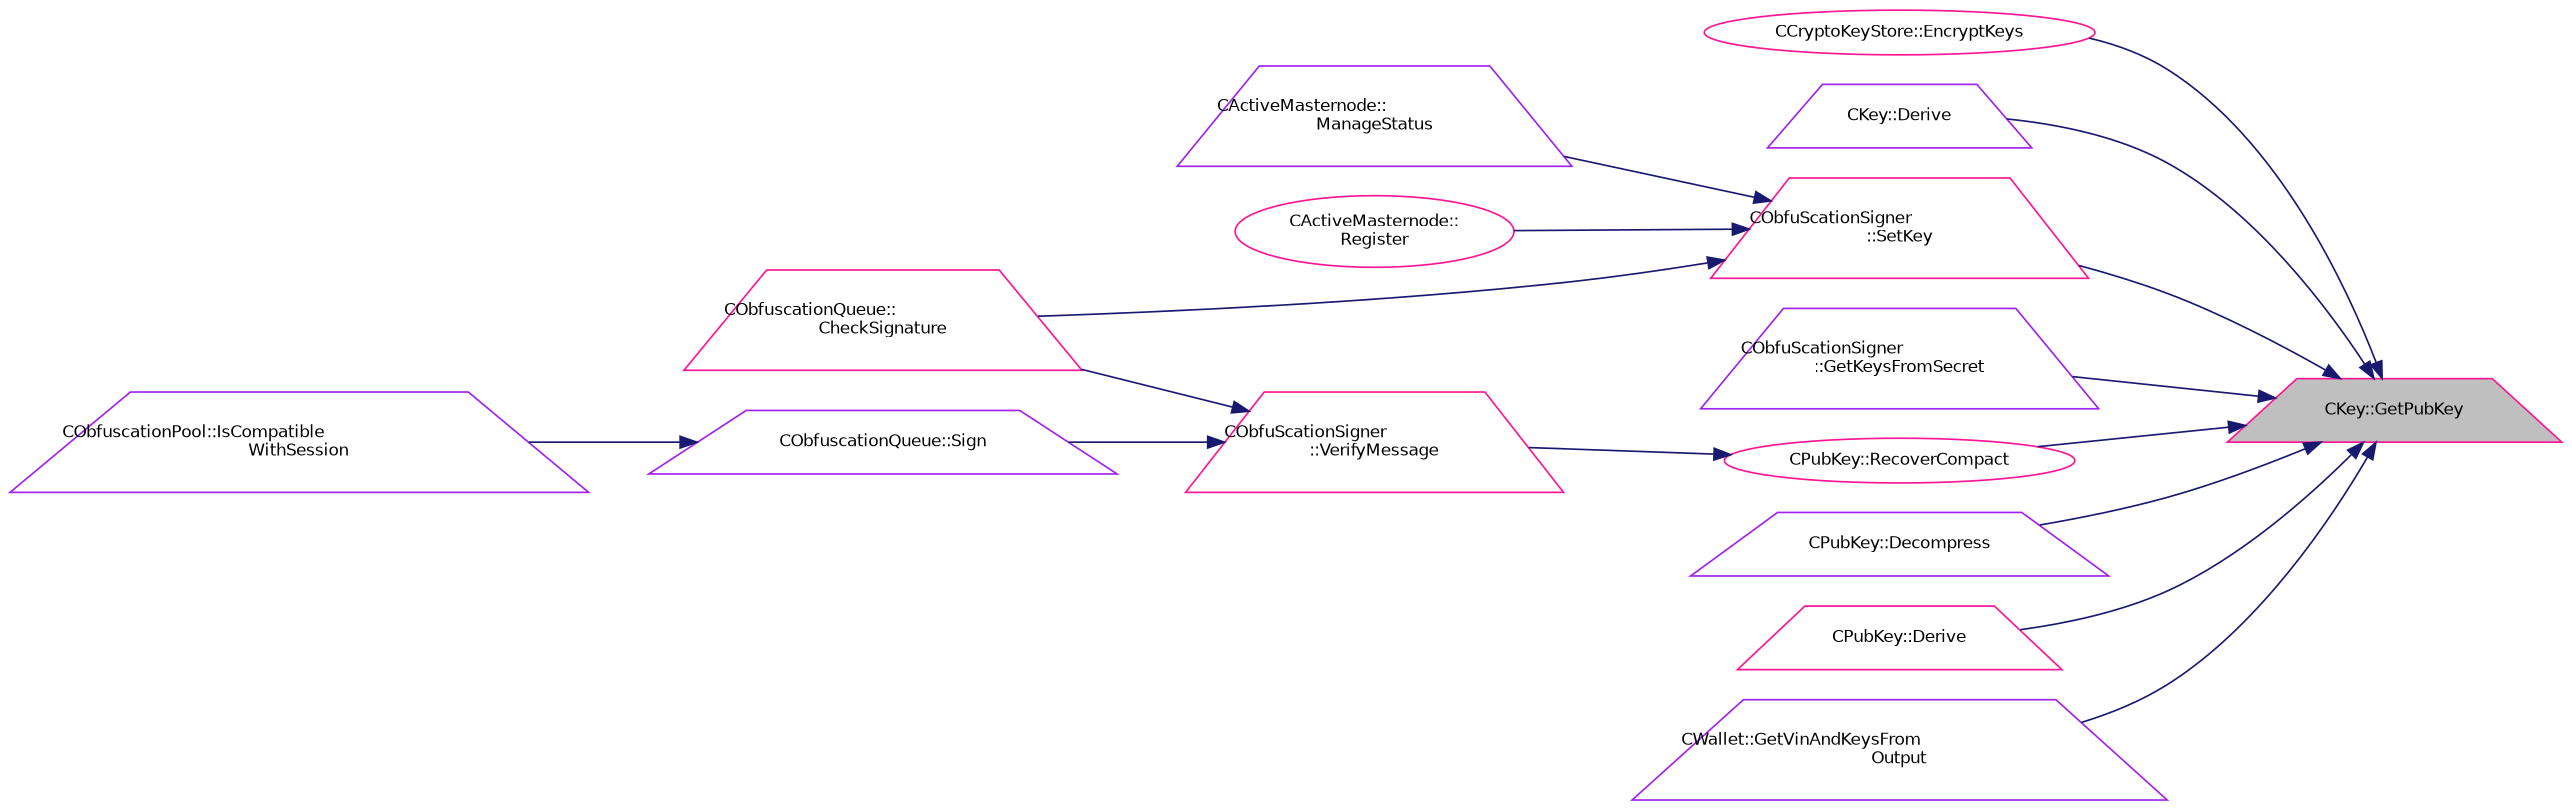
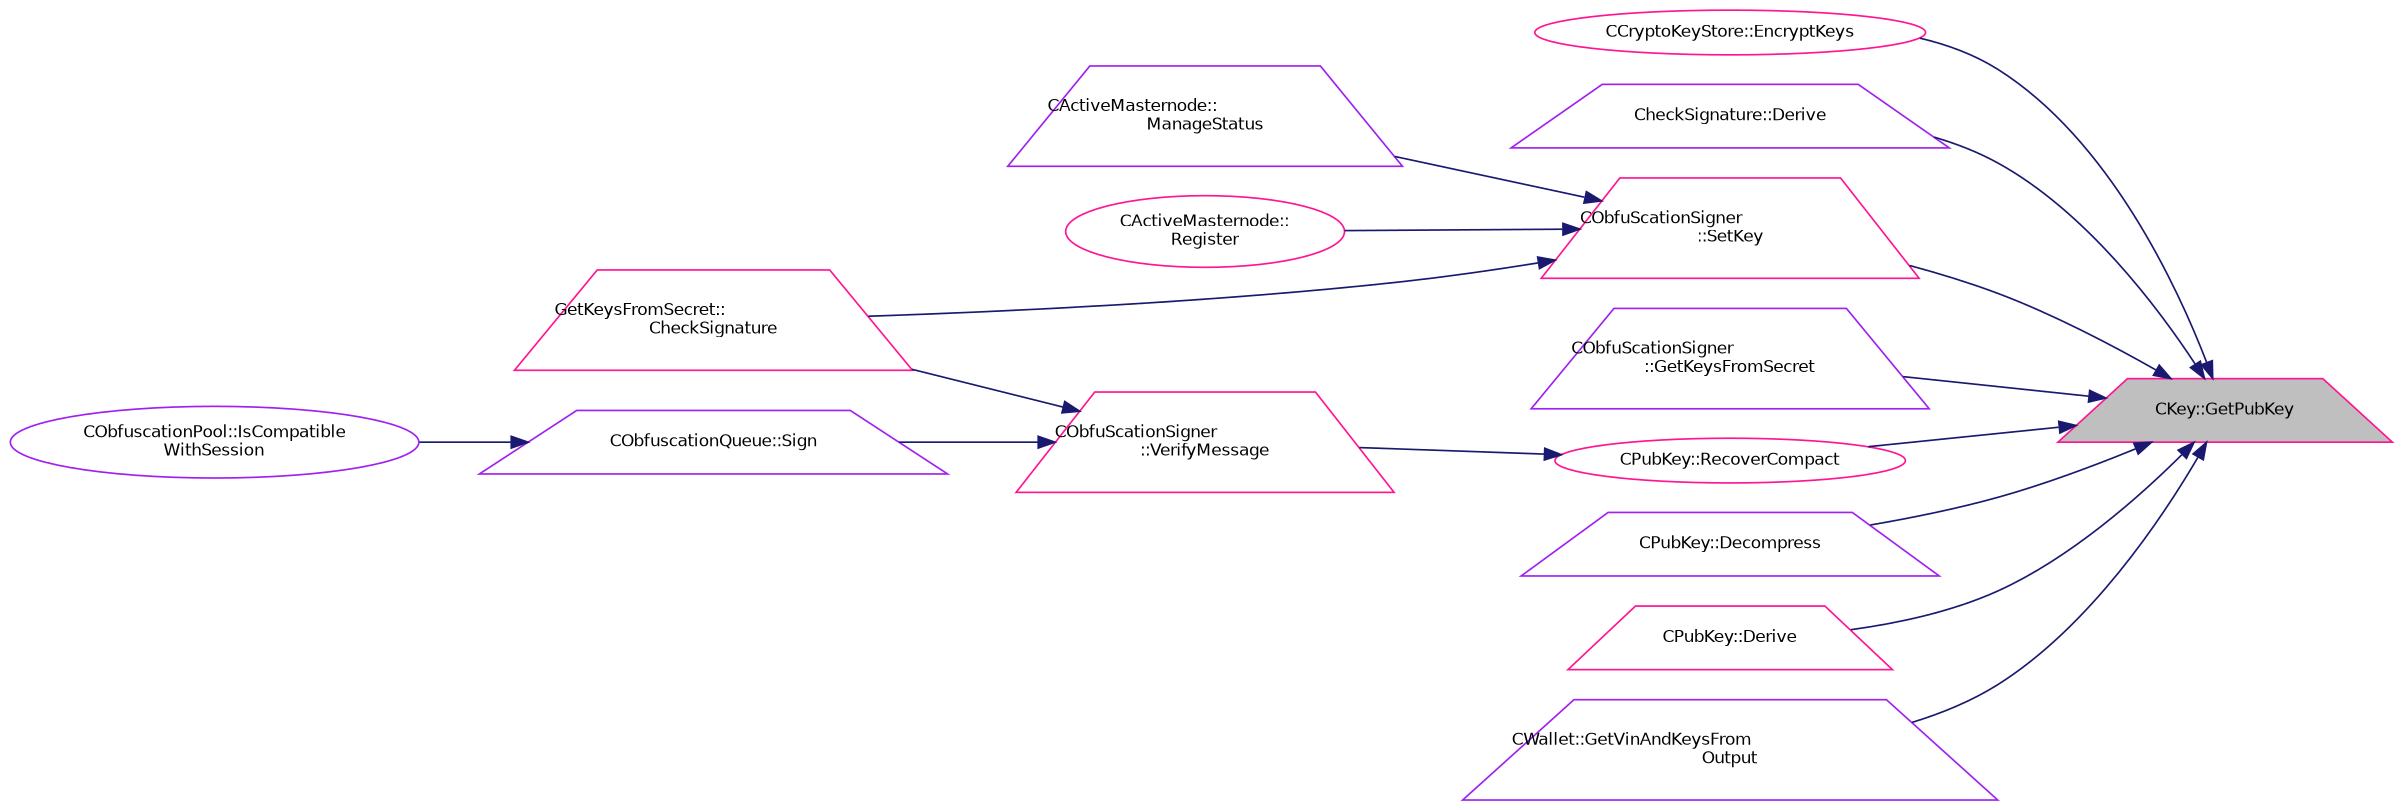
node "CKey::Derive": label "CKey::Derive" -> "CheckSignature::Derive"
node "CObfuscationQueue:: CheckSignature": label "CObfuscationQueue:: CheckSignature" -> "GetKeysFromSecret:: CheckSignature"
node "CObfuscationPool::IsCompatible WithSession": shape trapezium -> ellipse
